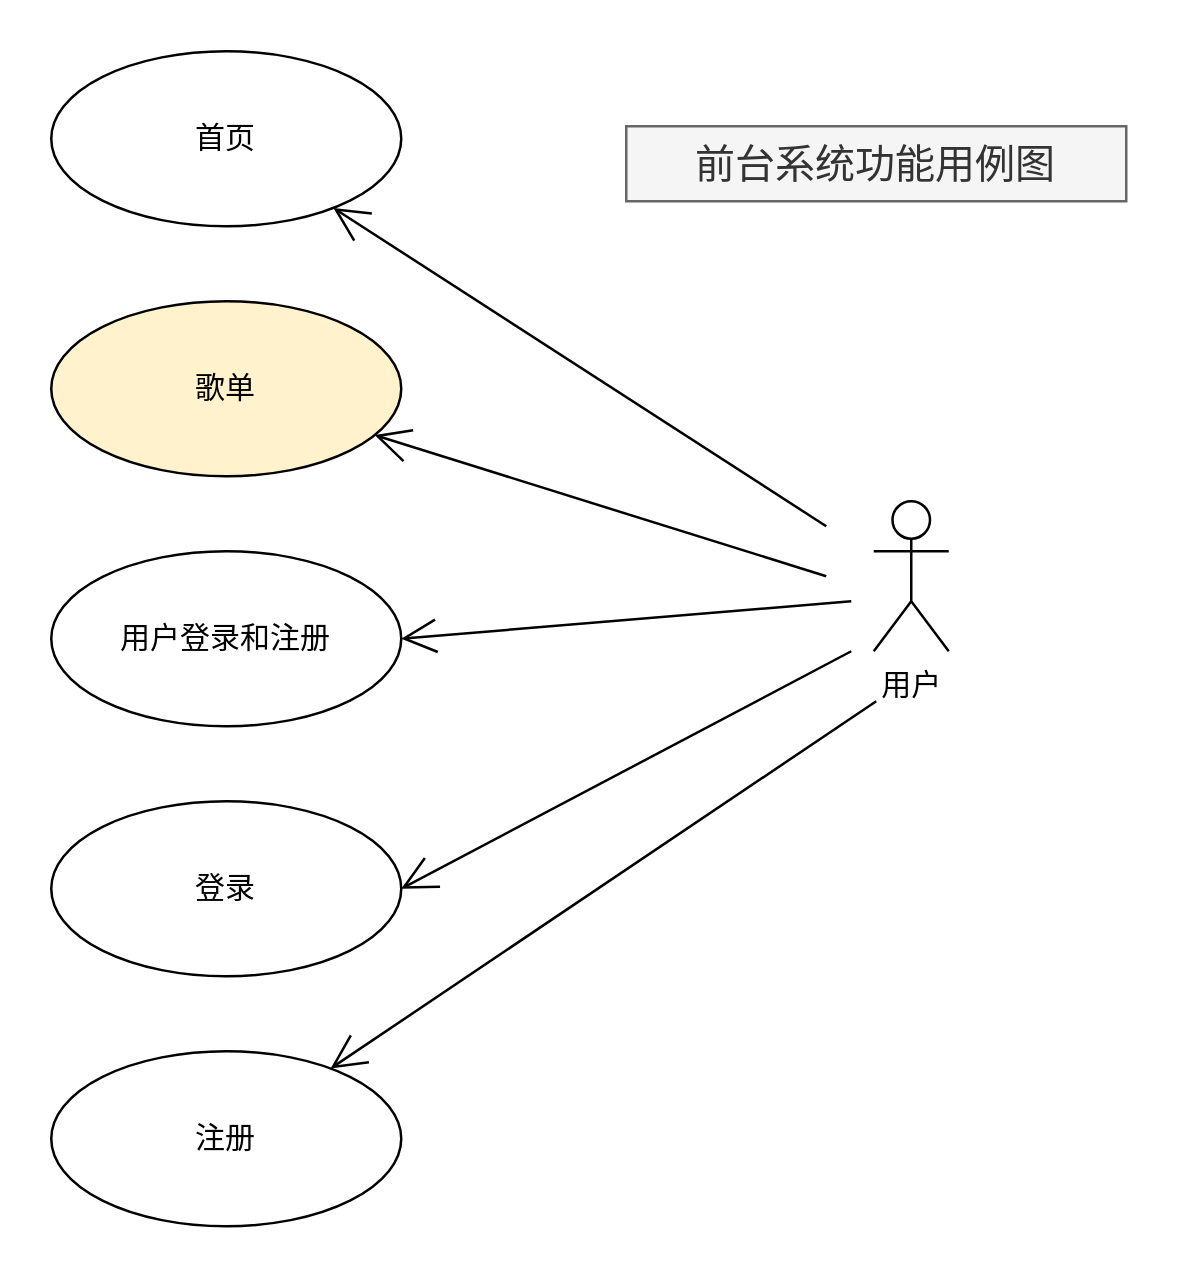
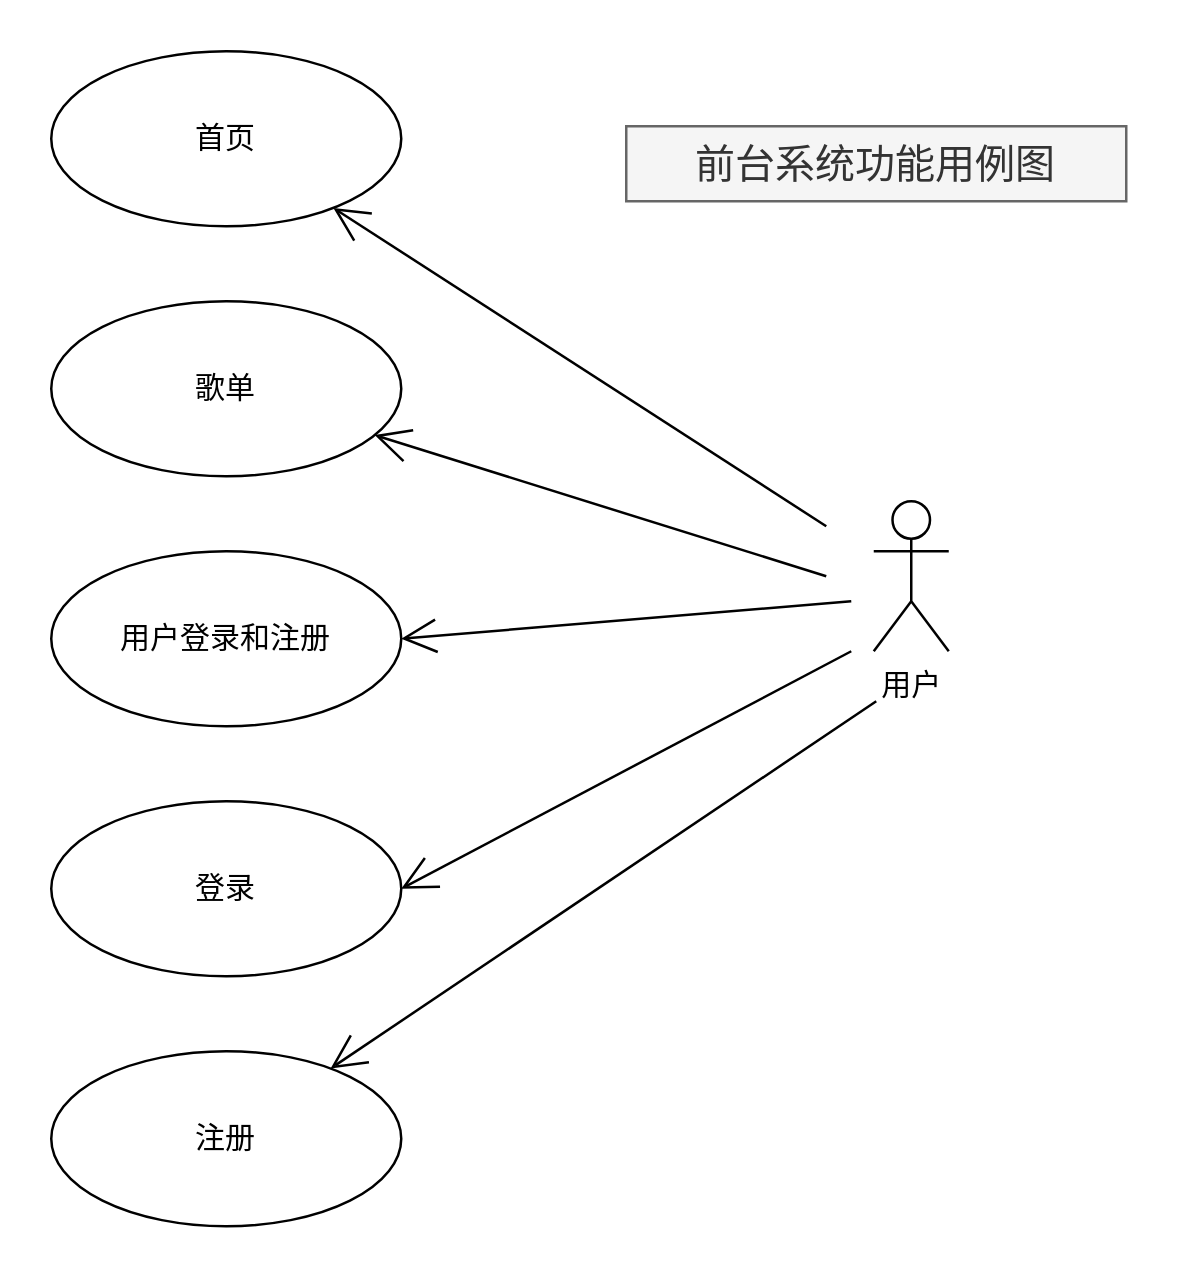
node "歌单": fillcolor #fff2cc -> #ffffff
